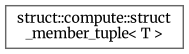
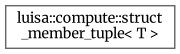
node "struct::compute::struct _member_tuple< T >": label "struct::compute::struct _member_tuple< T >" -> "luisa::compute::struct _member_tuple< T >"
